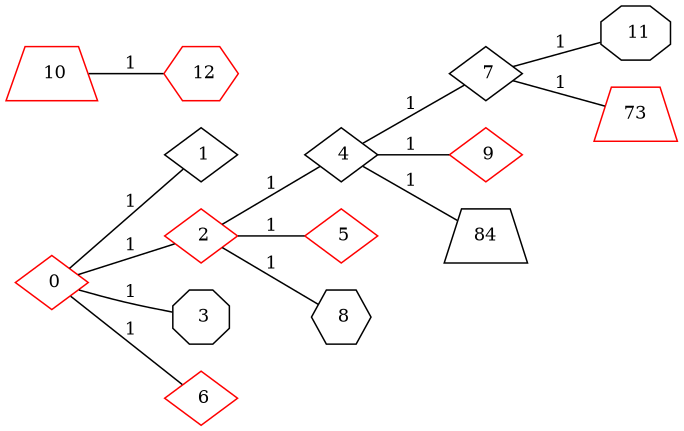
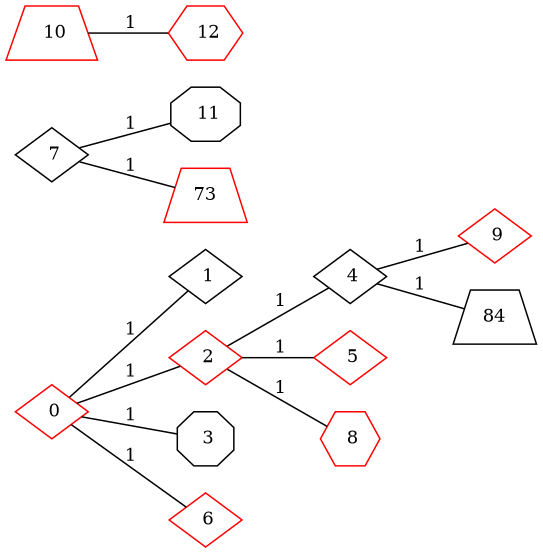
edge "7" -- "4": removed, label "1"
node "8": color black -> red
